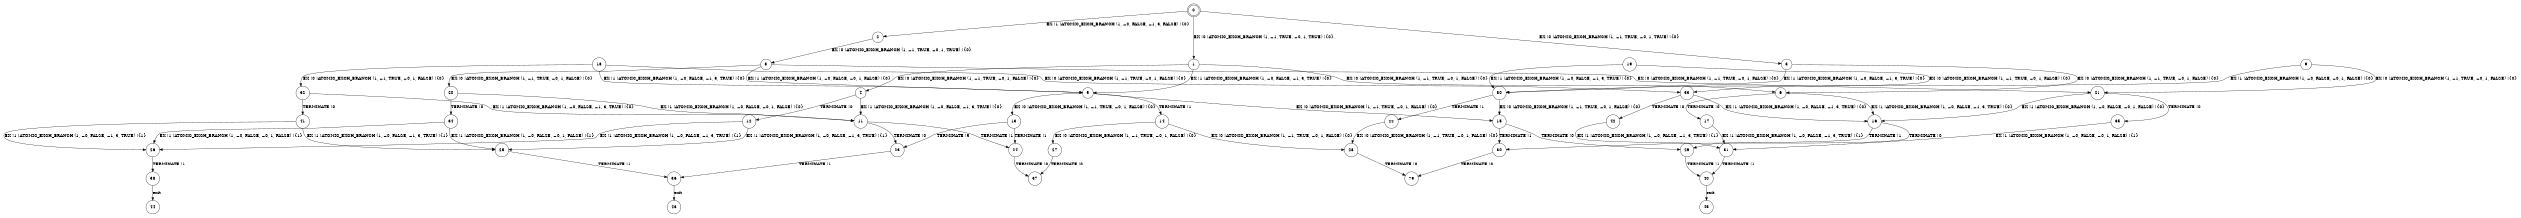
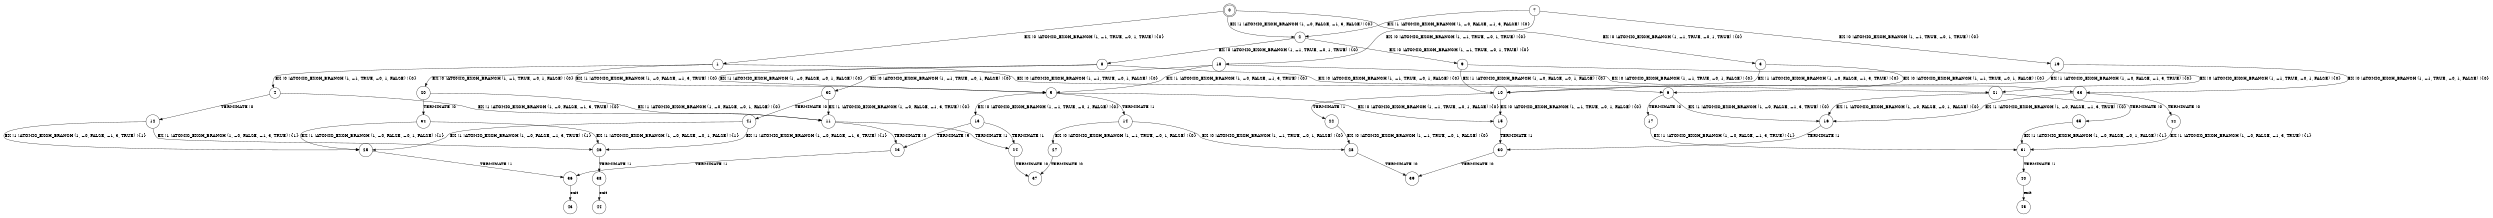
node "7": added
edge "2" -> "9": added, label "EX !0 !ATOMIC_EXCH_BRANCH (1, +1, TRUE, +0, 1, TRUE) !{0}"
node "80": label "80" -> "10"
node "29": removed
node "79": label "79" -> "39"
